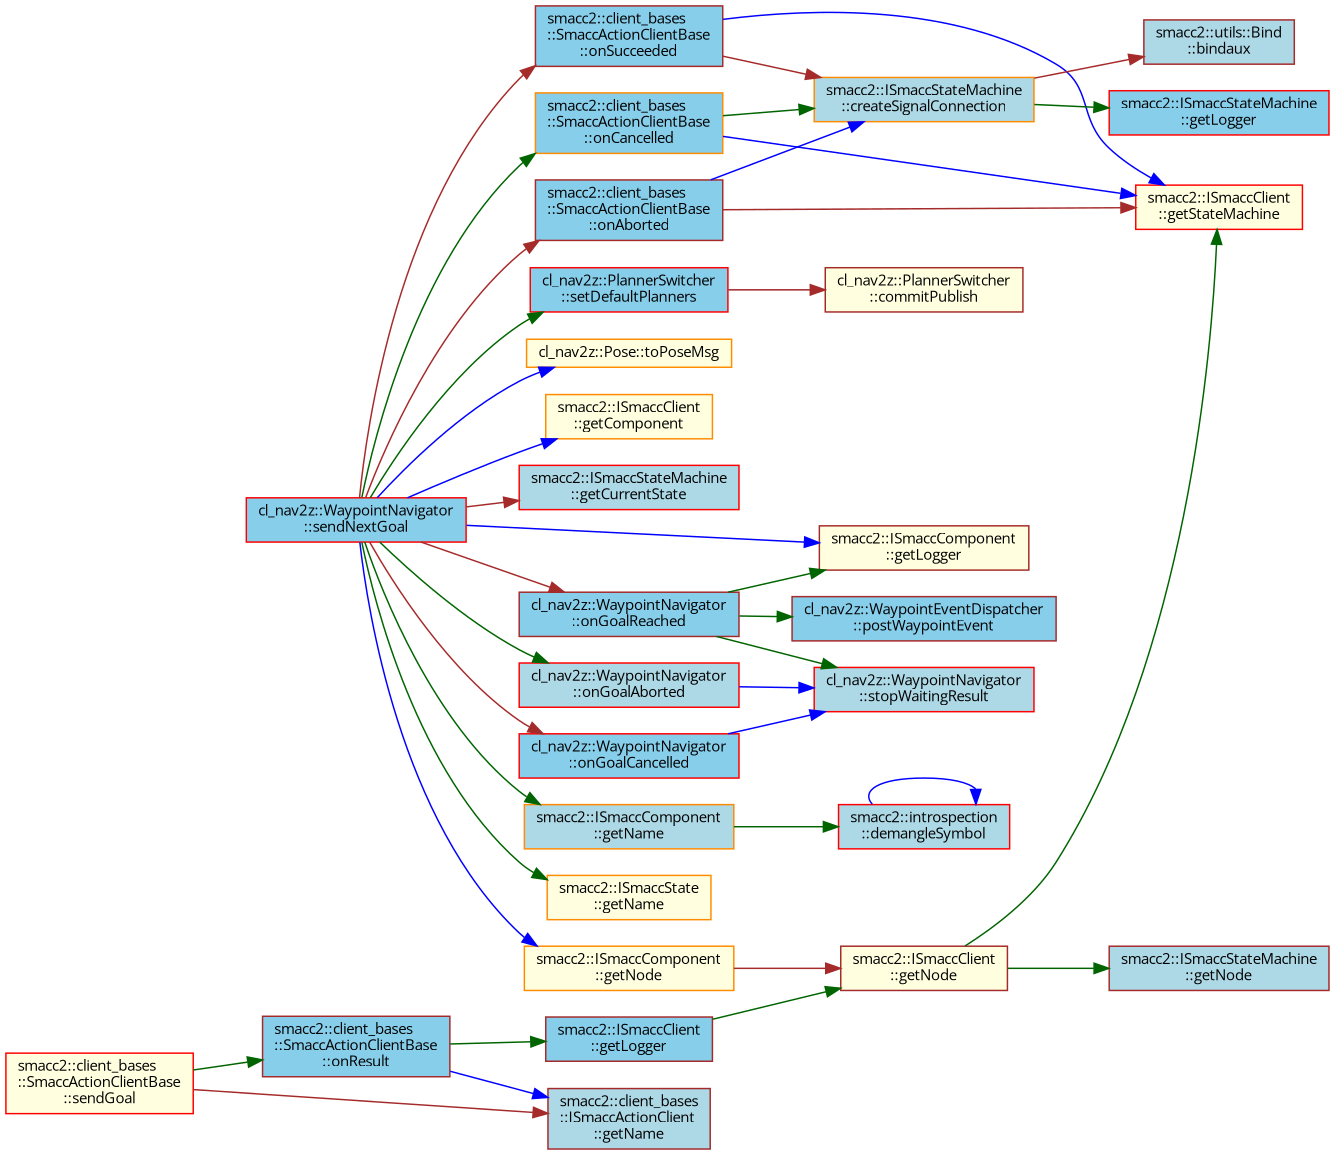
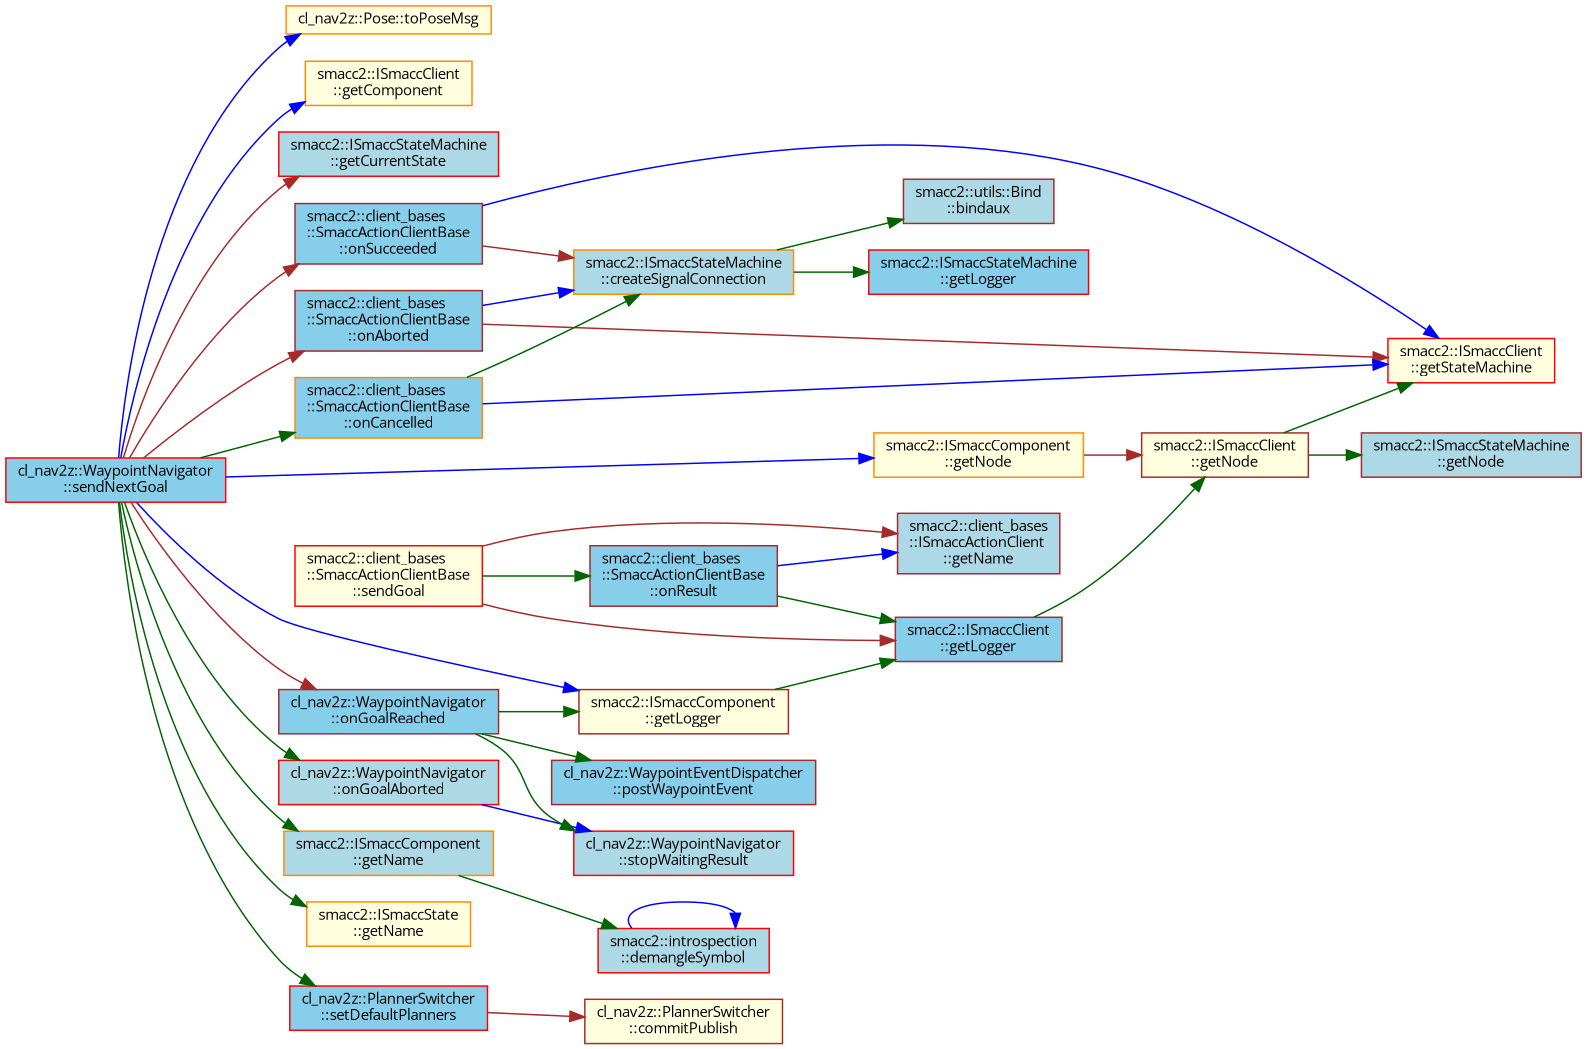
edge "smacc2::ISmaccStateMachine ::createSignalConnection" -> "smacc2::utils::Bind ::bindaux": color brown -> darkgreen
edge "smacc2::client_bases ::SmaccActionClientBase ::sendGoal" -> "smacc2::ISmaccClient ::getLogger": added
edge "smacc2::ISmaccComponent ::getLogger" -> "smacc2::ISmaccClient ::getLogger": added
node "cl_nav2z::WaypointNavigator ::onGoalCancelled": removed
